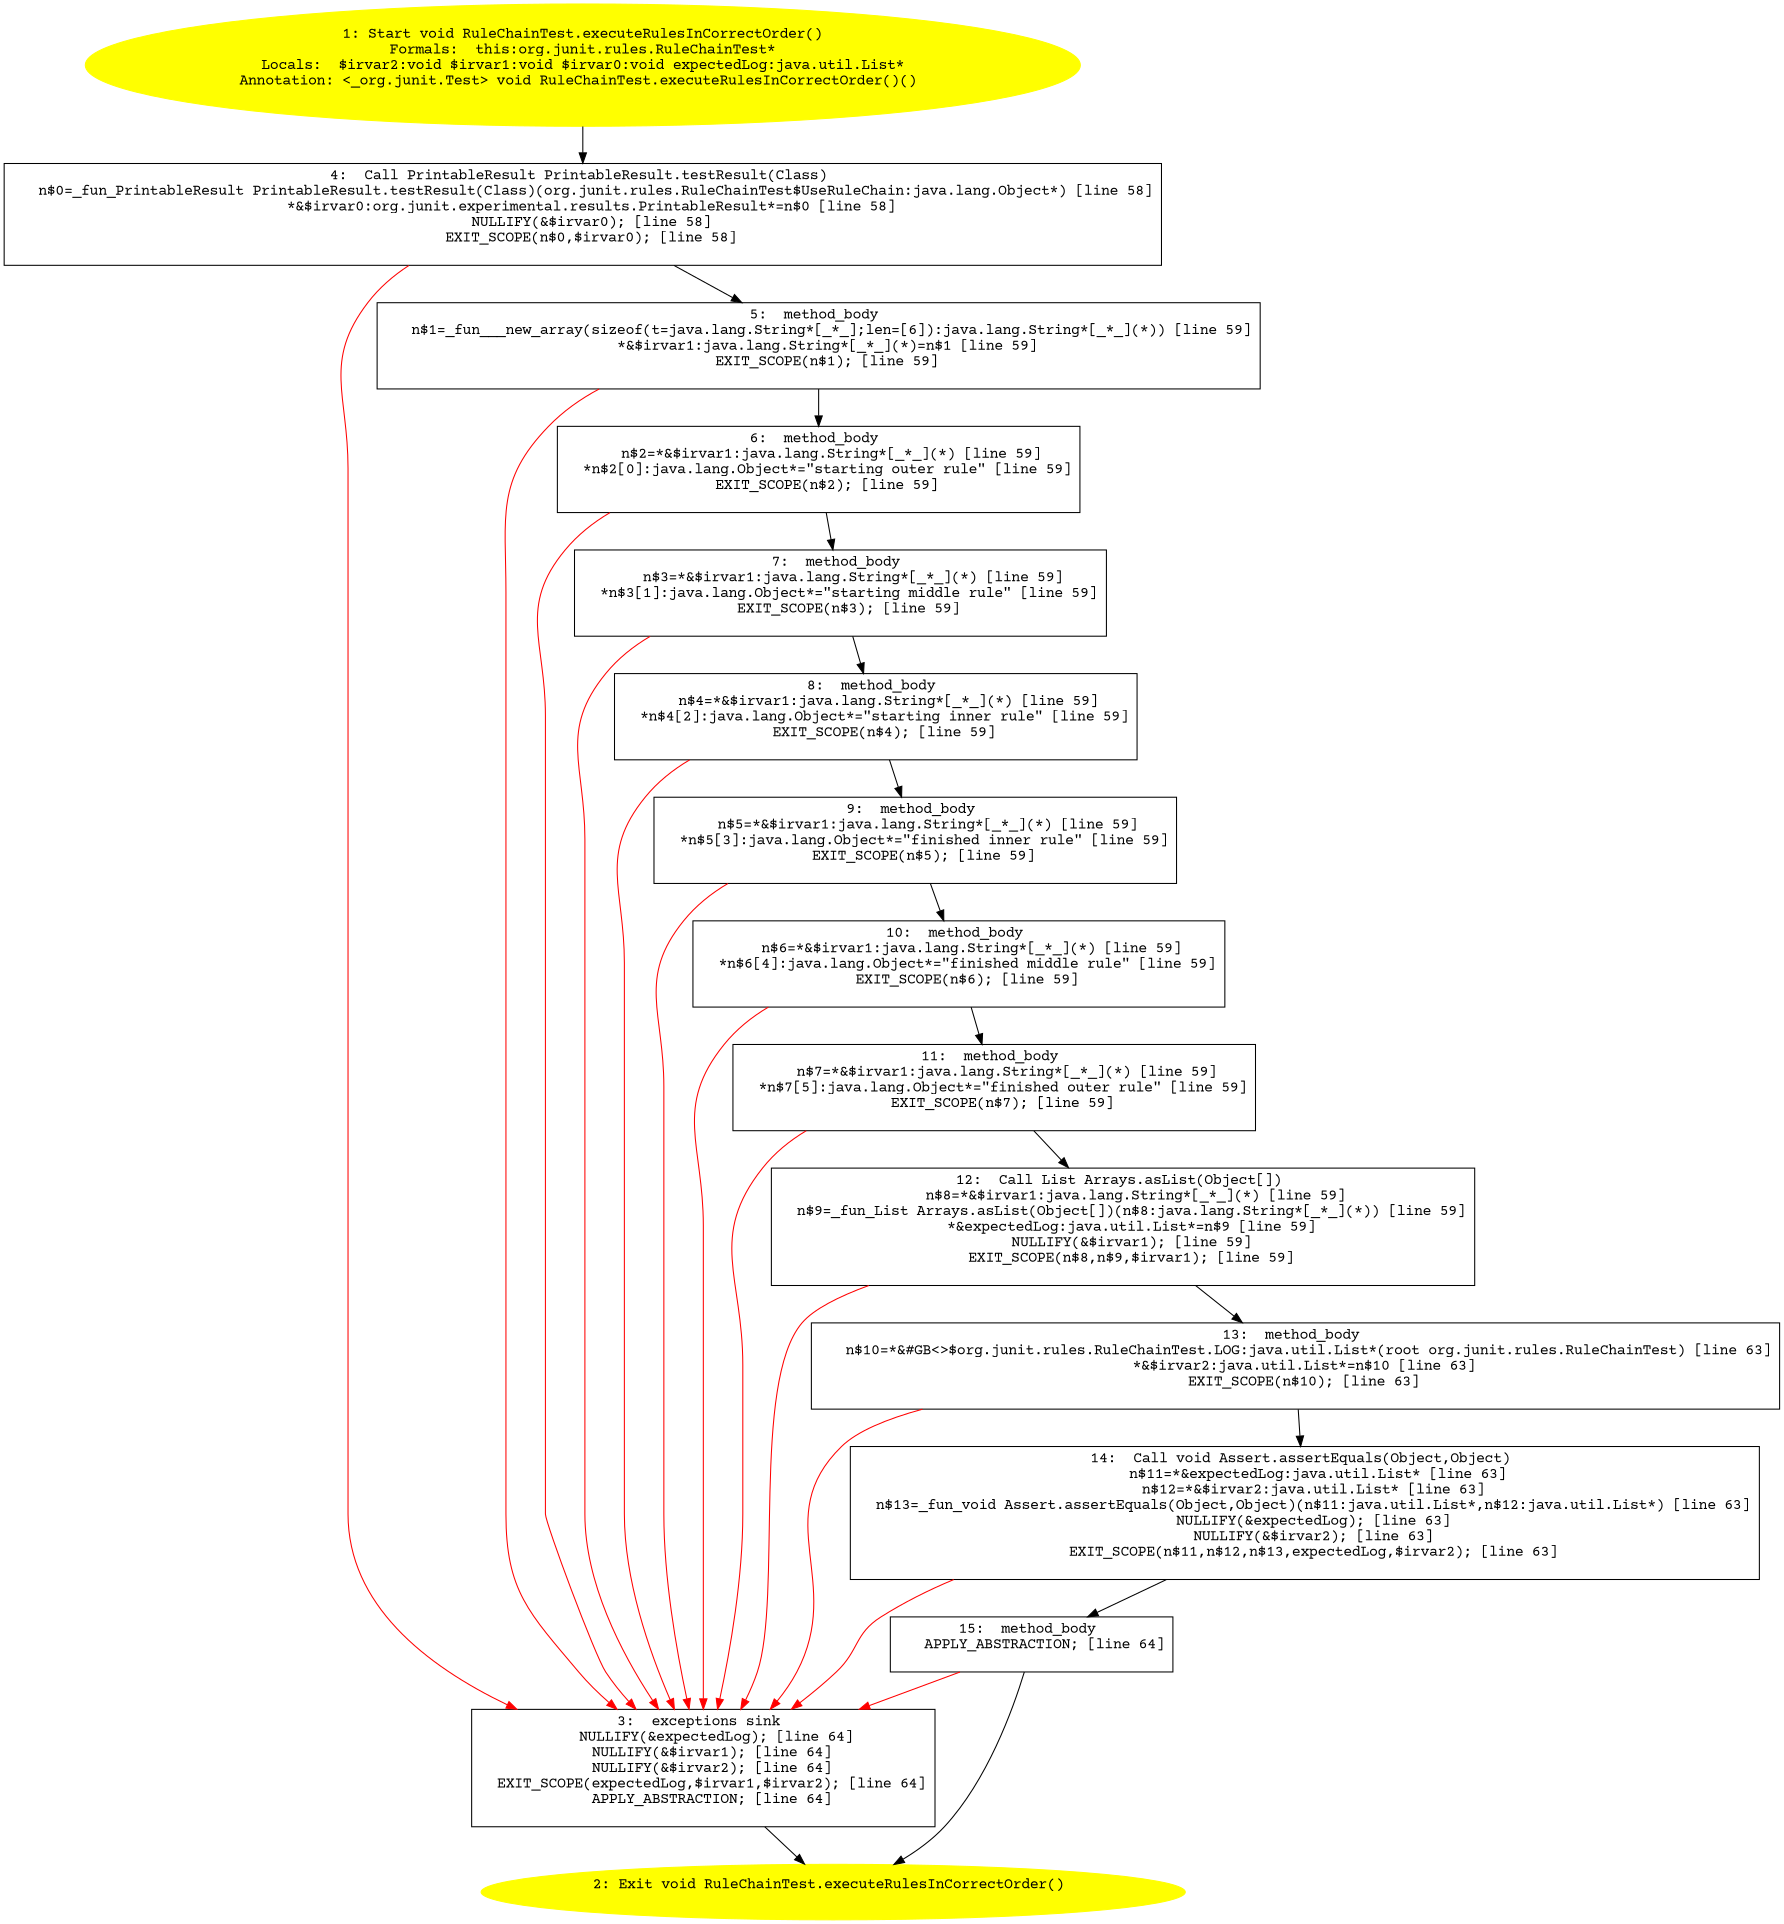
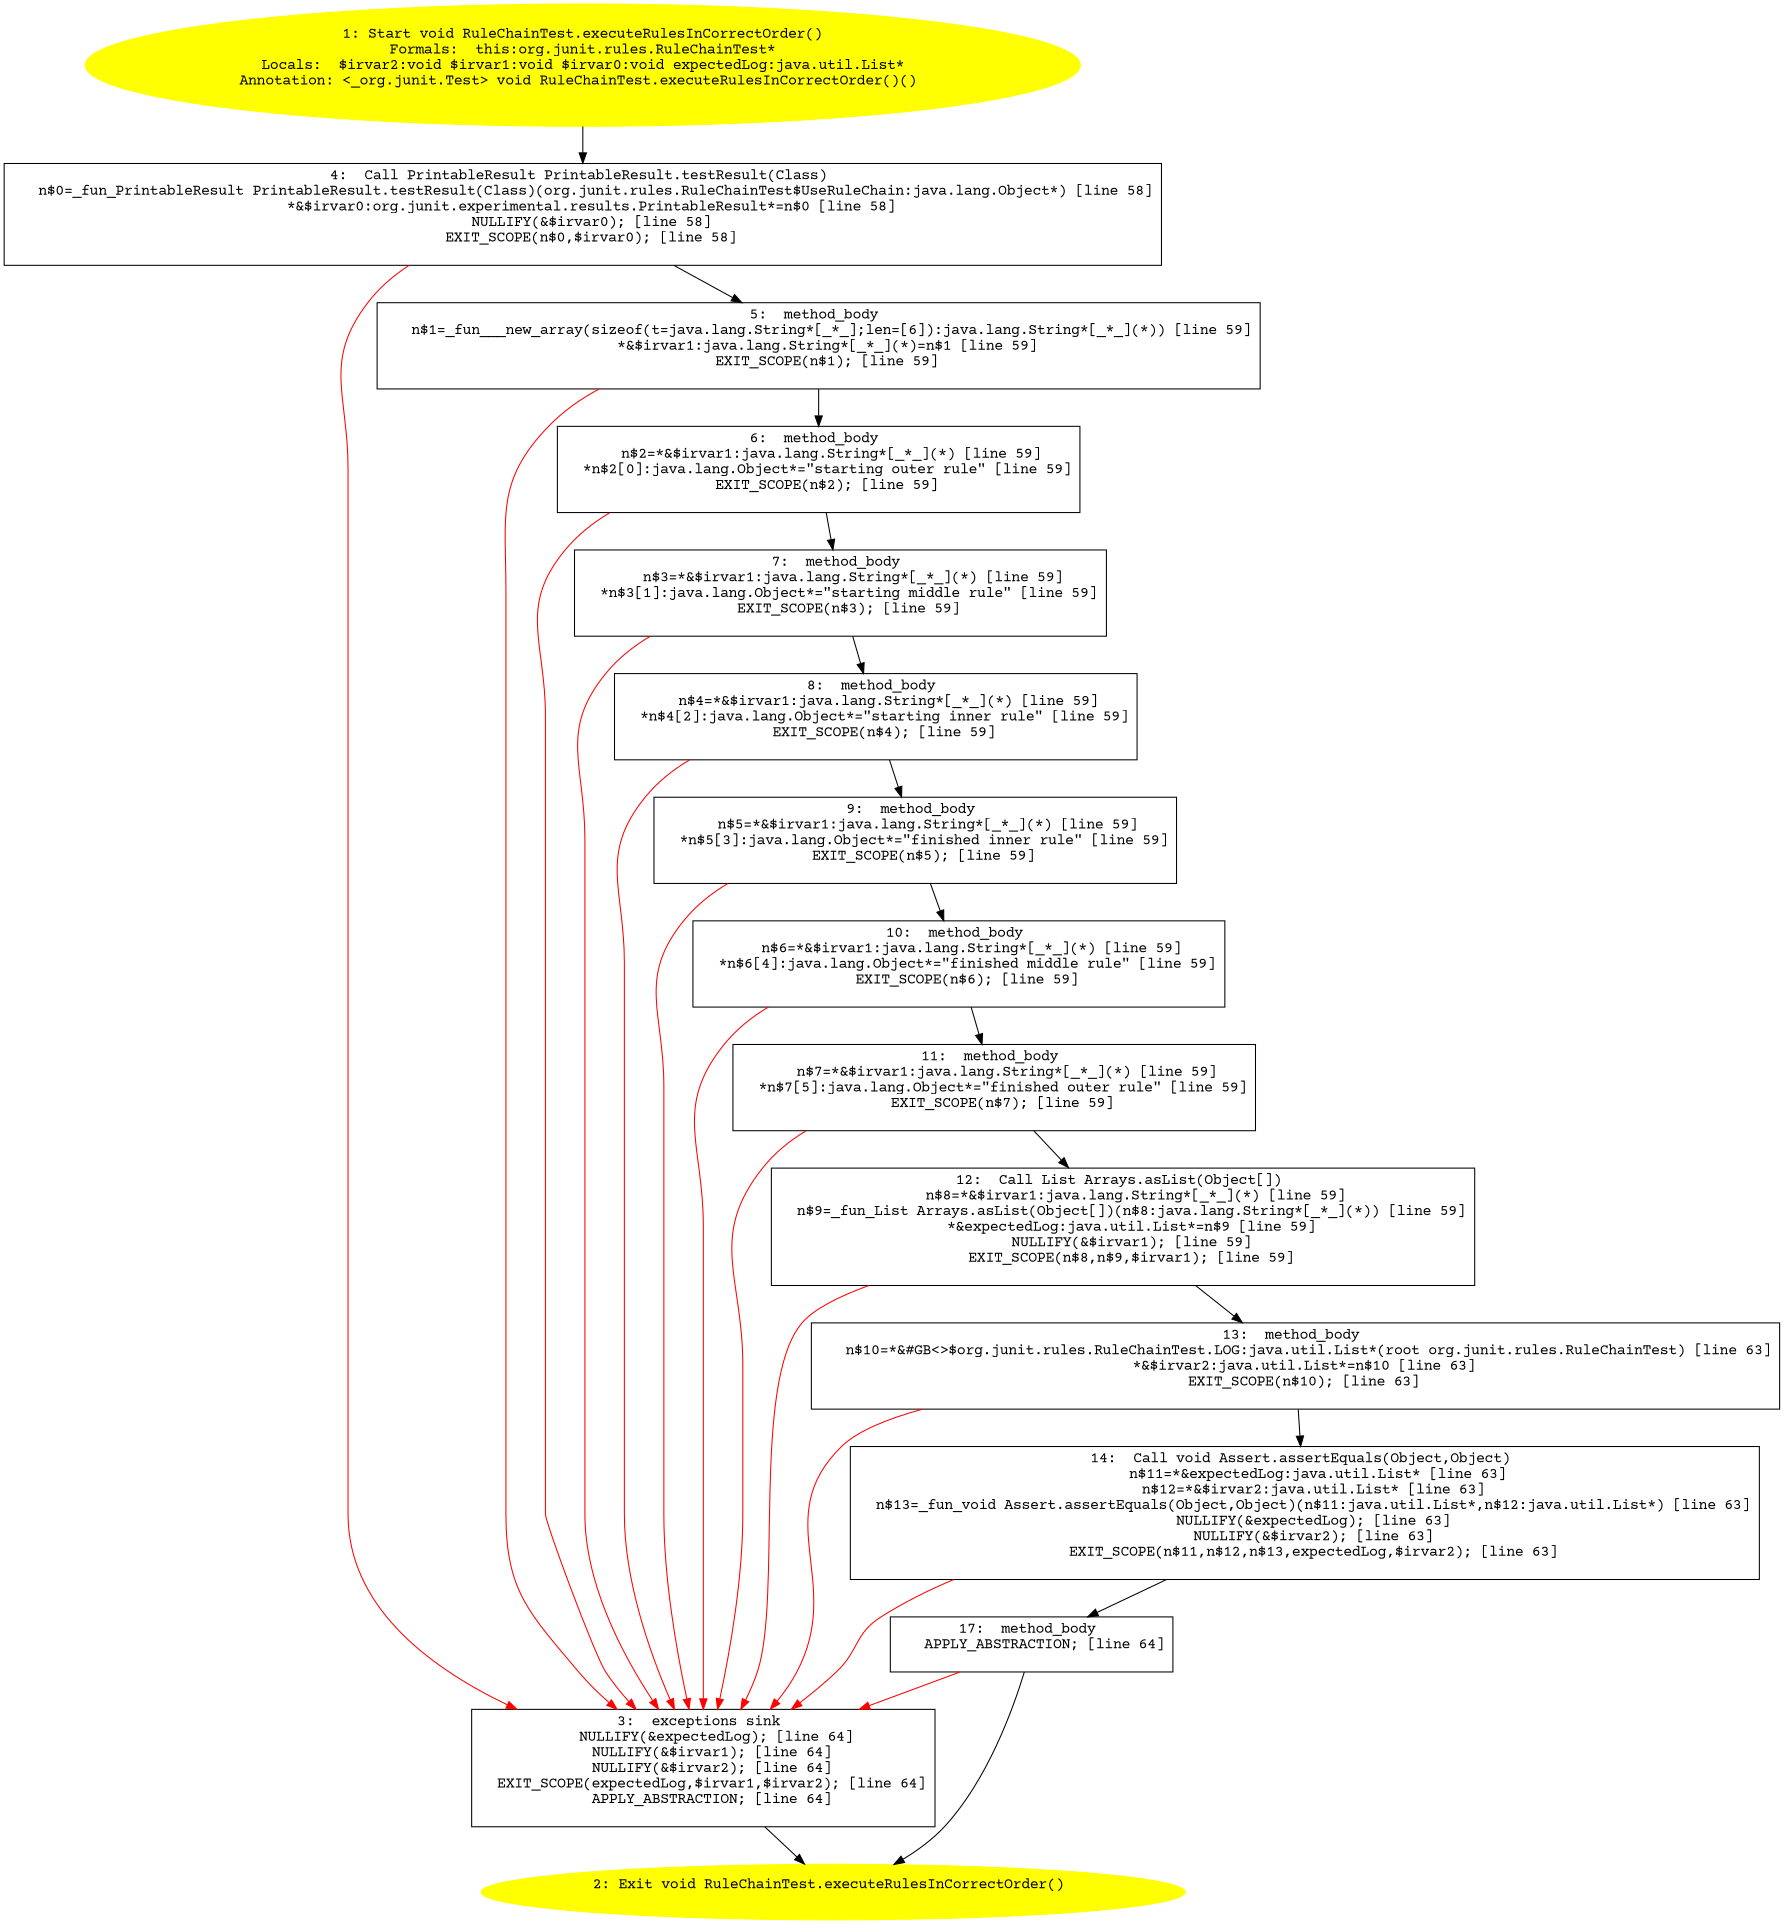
node "15:  method_body APPLY_ABSTRACTION; [line 64]": label "15:  method_body APPLY_ABSTRACTION; [line 64]" -> "17:  method_body APPLY_ABSTRACTION; [line 64]"
